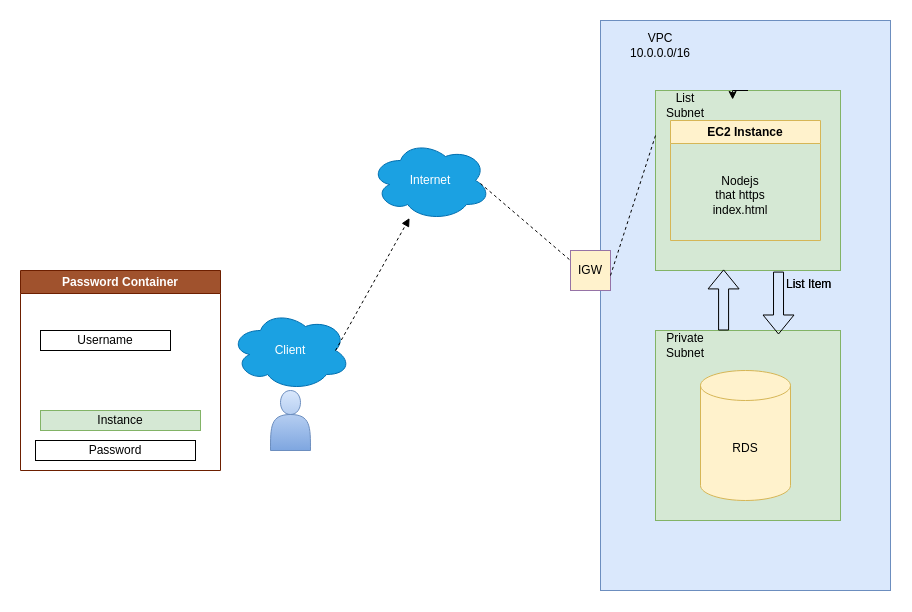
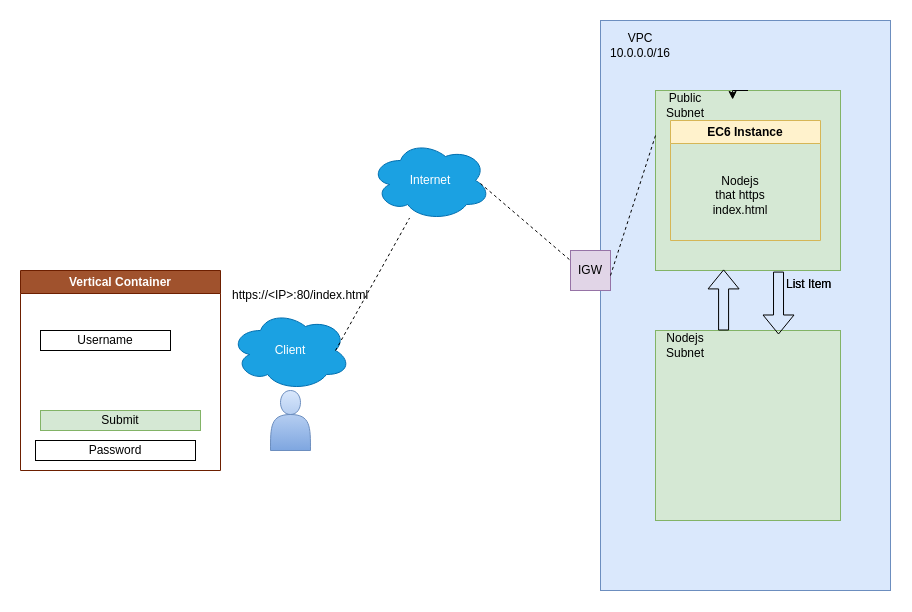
node "VPC 10.0.0.0/16": moved (661, 46) -> (641, 46)
node "List Subnet": label "List Subnet" -> "Public Subnet"
node "EC2 Instance": label "EC2 Instance" -> "EC6 Instance"
edge "Client" -> "Internet": arrowhead block -> none
node "IGW": fillcolor #fff2cc -> #e1d5e7
node "Password Container": label "Password Container" -> "Vertical Container"
node "https://<IP>:80/index.html": added
node "Private Subnet": label "Private Subnet" -> "Nodejs Subnet"
node "Instance": label "Instance" -> "Submit"
node "RDS": removed
